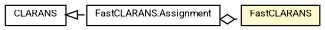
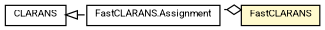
edge "FastCLARANS" -> "FastCLARANS.Assignment": reversed
